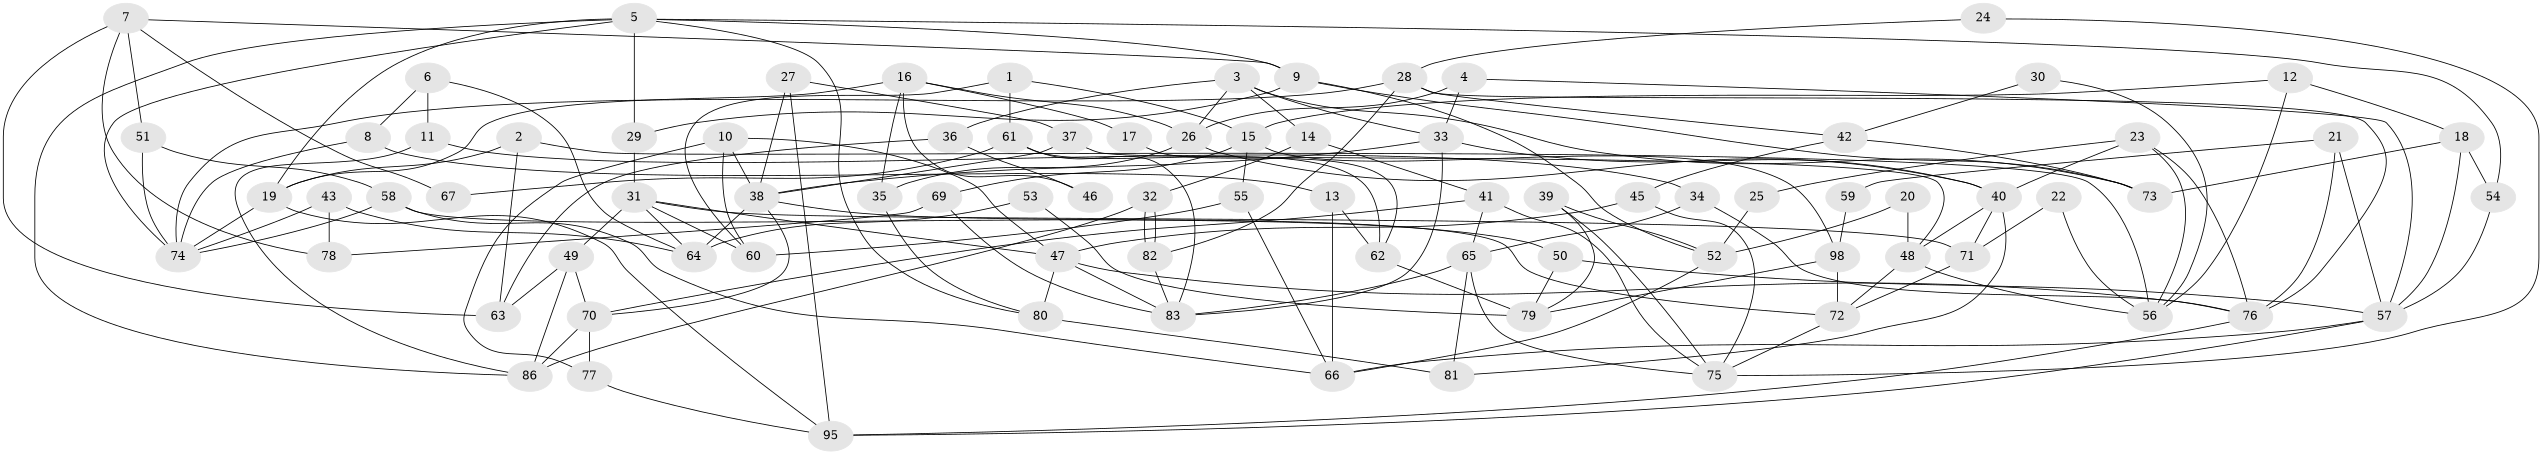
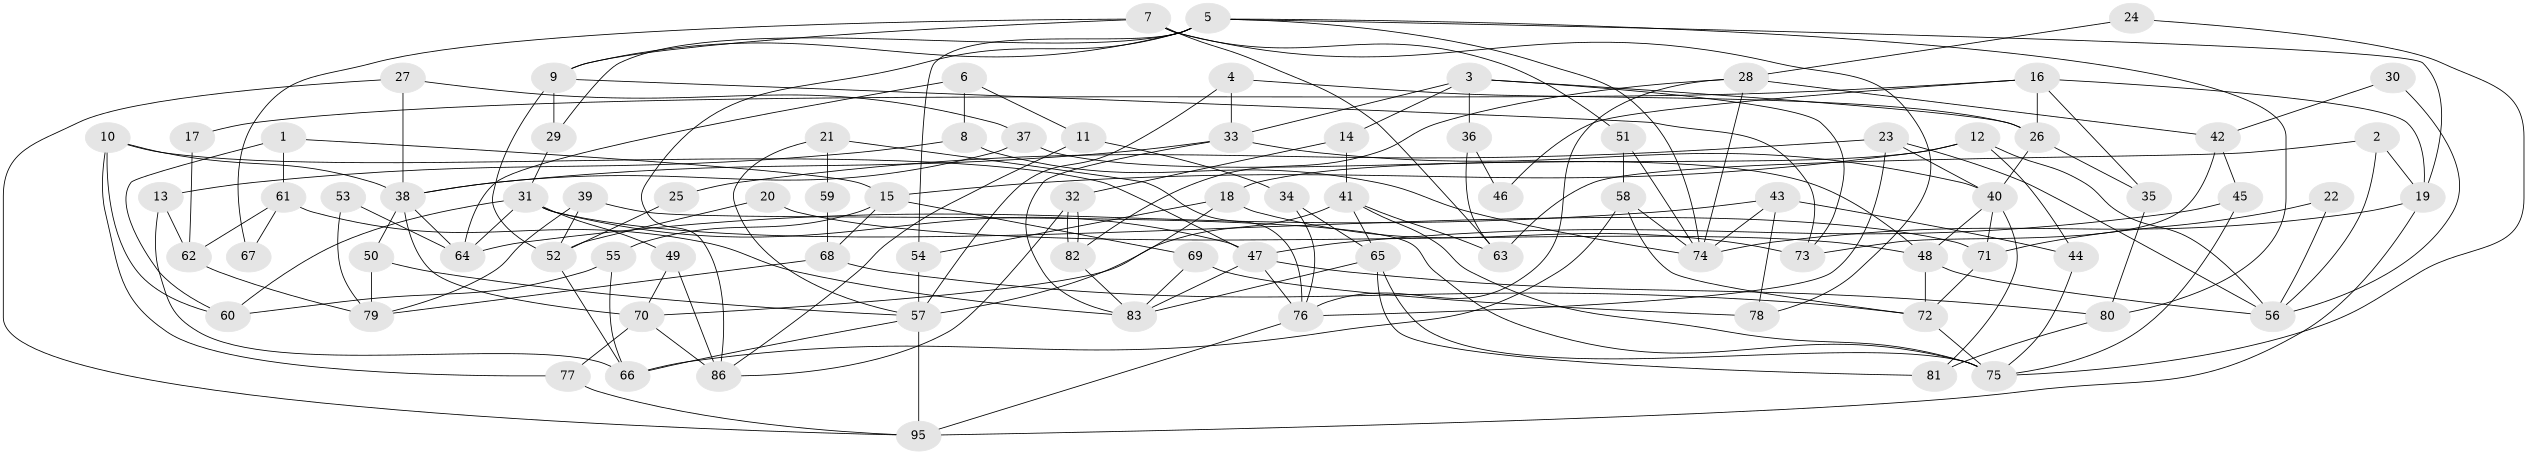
node "98": label "98" -> "68"
node "44": added
edge "49" -- "63": now "41" -- "63"
